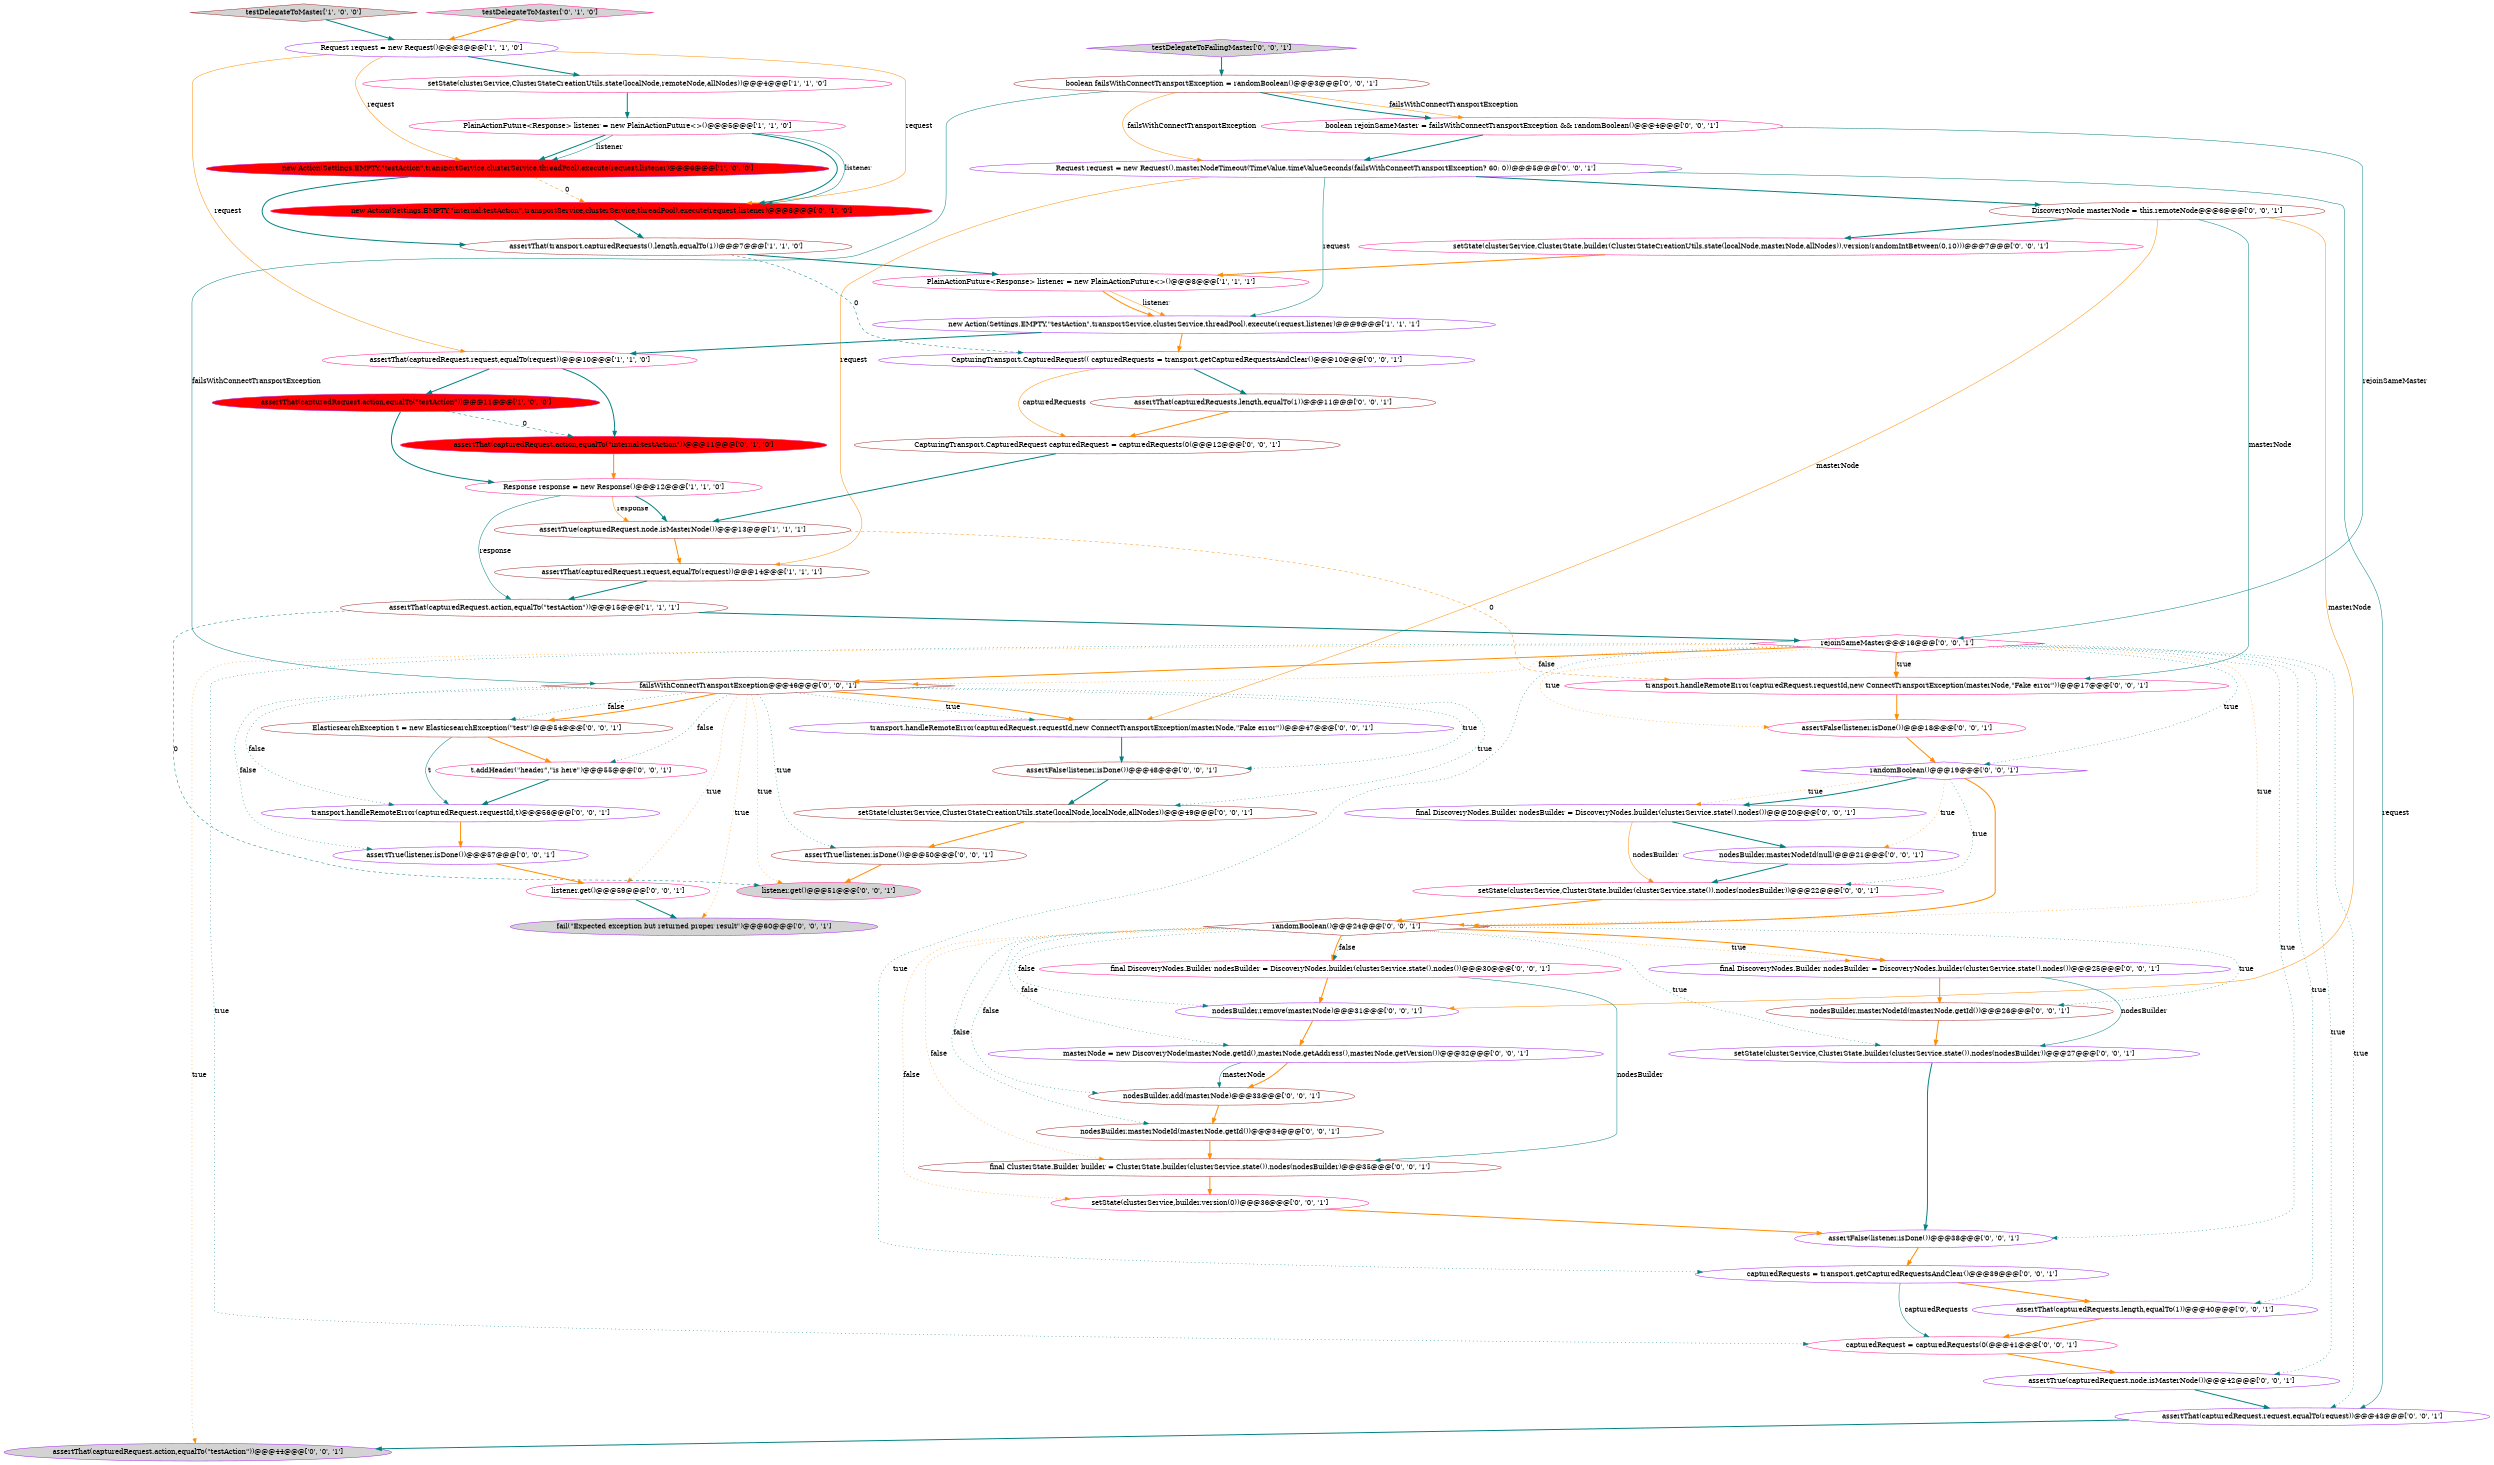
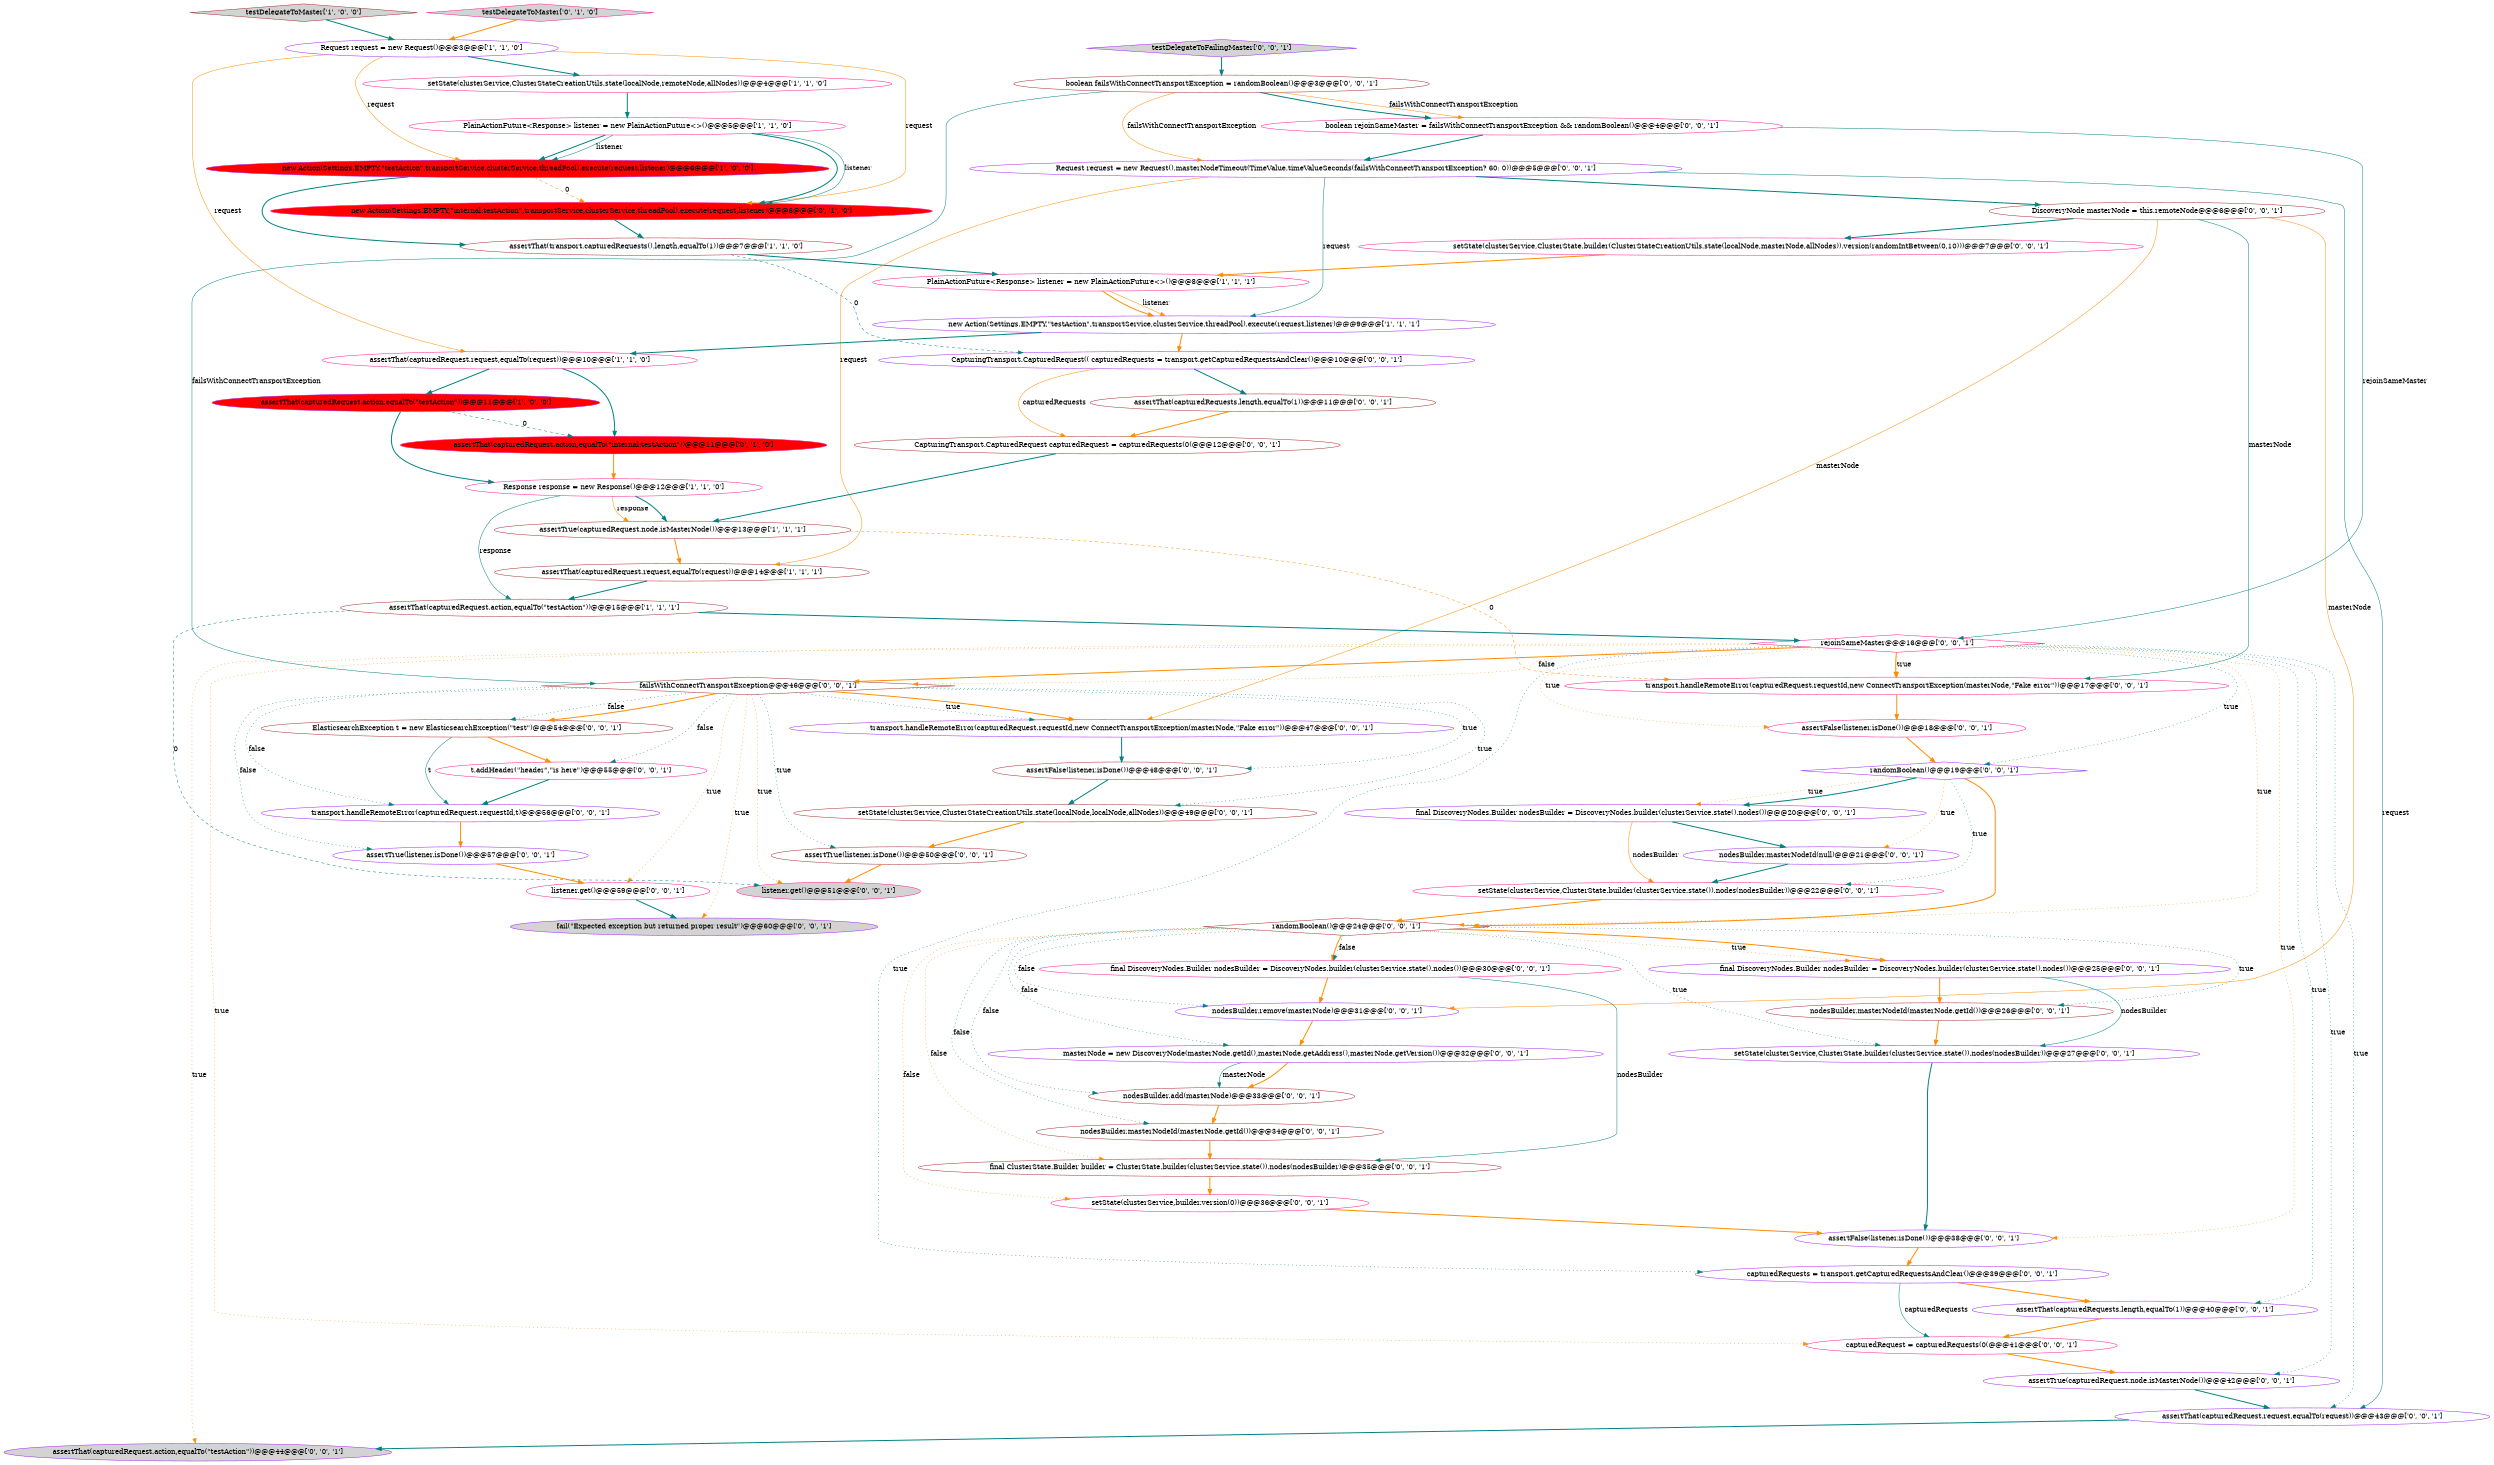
edge "rejoinSameMaster@@@16@@@['0', '0', '1']" -> "assertFalse(listener.isDone())@@@38@@@['0', '0', '1']": color teal -> darkorange
edge "rejoinSameMaster@@@16@@@['0', '0', '1']" -> "capturedRequest = capturedRequests(0(@@@41@@@['0', '0', '1']": color teal -> darkorange
